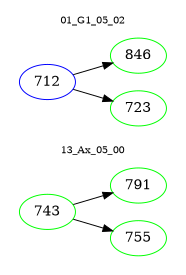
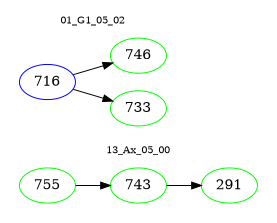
node "846": label "846" -> "746"
node "712": label "712" -> "716"
node "723": label "723" -> "733"
node "791": label "791" -> "291"
edge "743" -> "755": reversed
